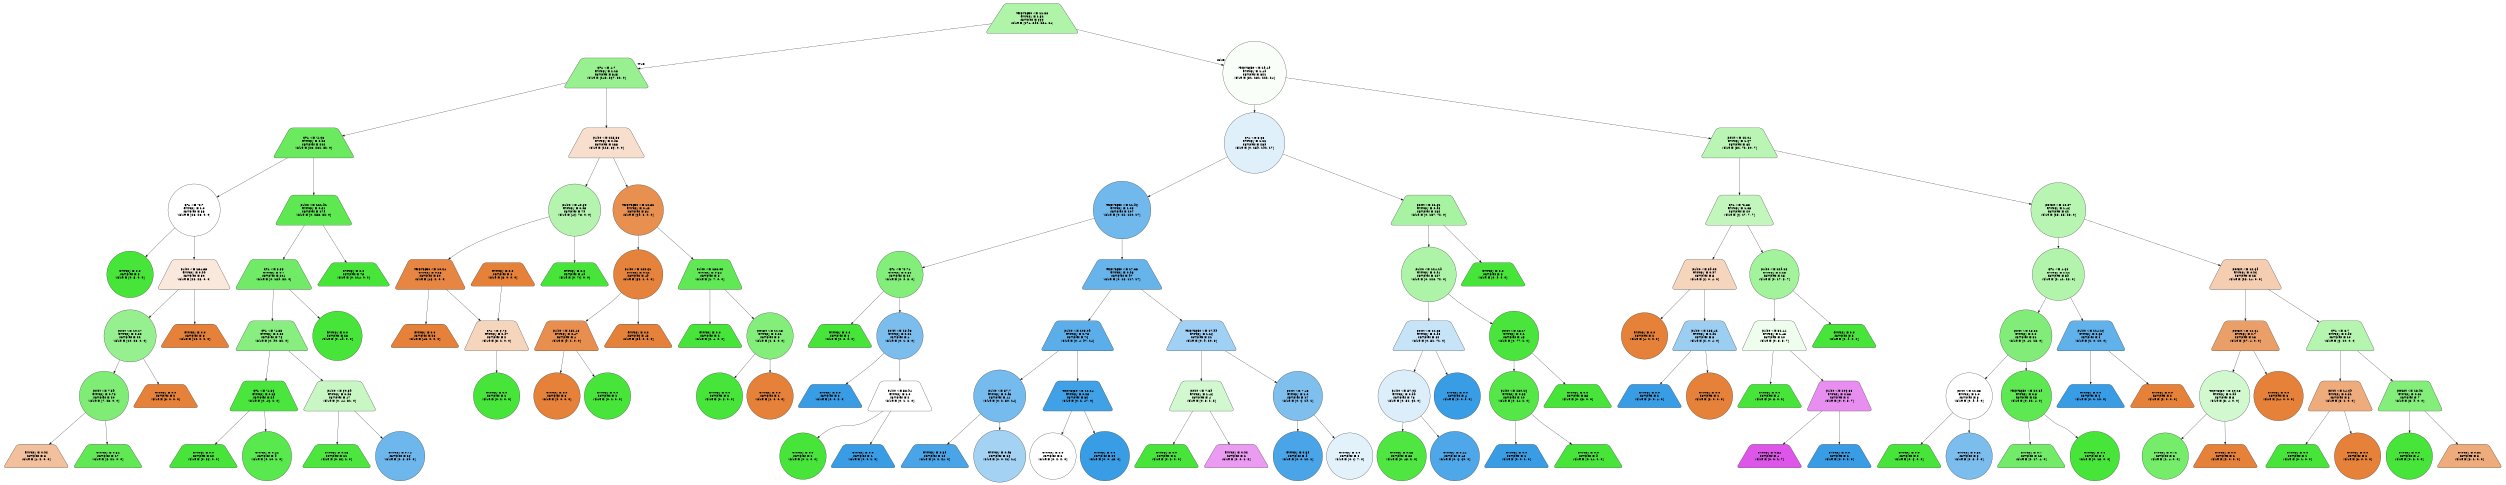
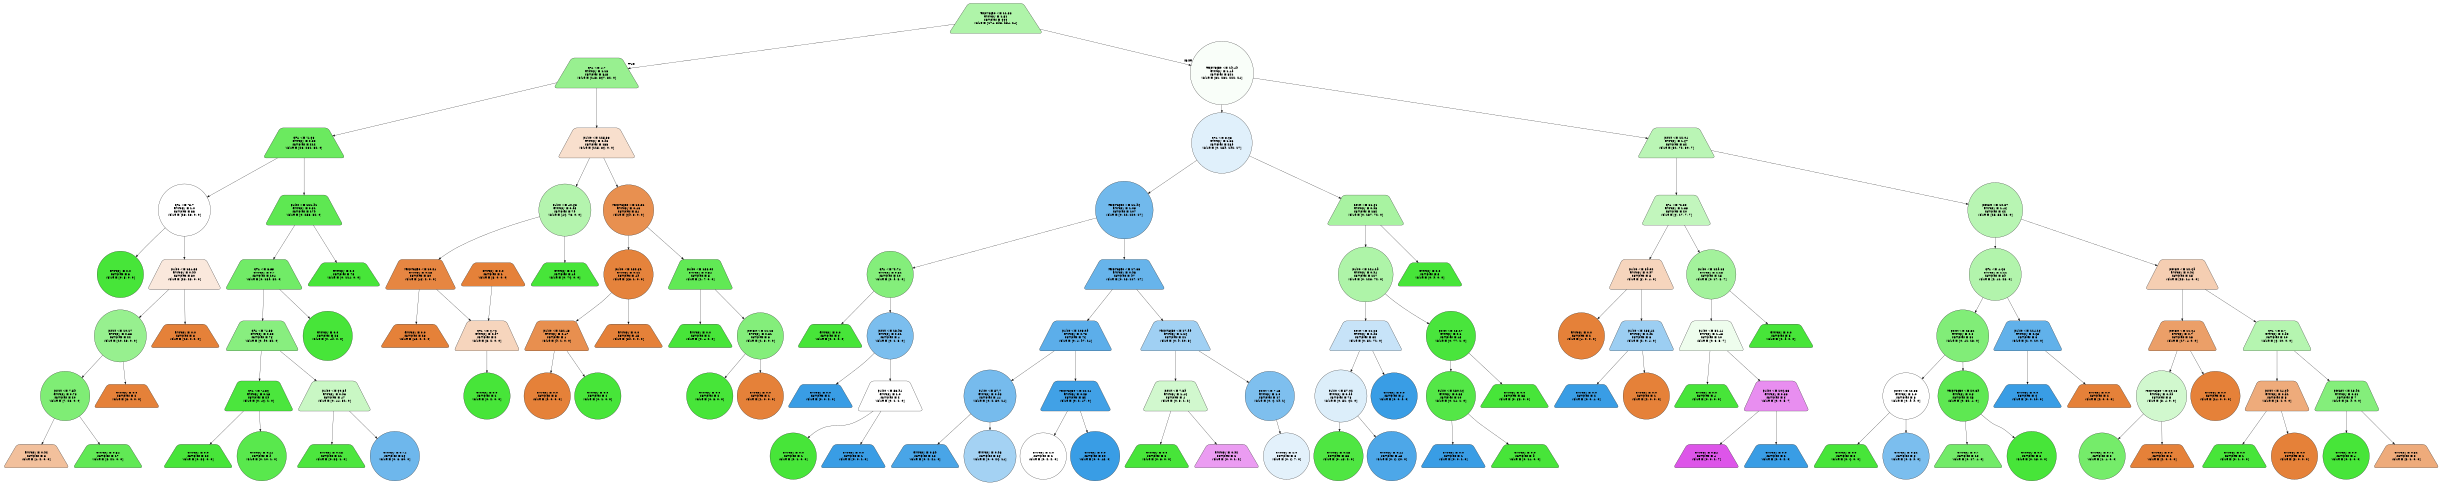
node "entropy = 0.39 samples = 9 value = [0, 0, 12, 1]": removed
